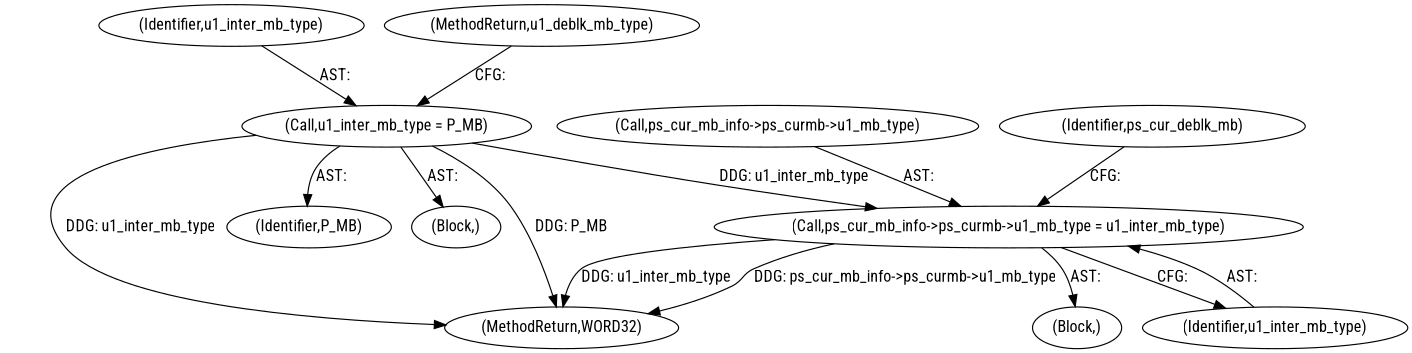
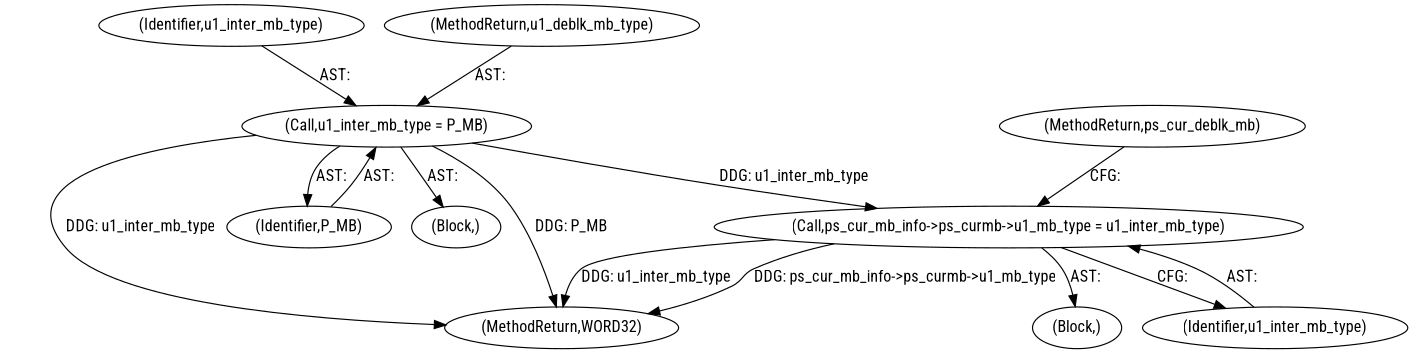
edge "(MethodReturn,u1_deblk_mb_type)" -> "(Call,u1_inter_mb_type = P_MB)": label "CFG: " -> "AST: "
node "(Call,ps_cur_mb_info->ps_curmb->u1_mb_type)": removed
node "(Identifier,ps_cur_deblk_mb)": label "(Identifier,ps_cur_deblk_mb)" -> "(MethodReturn,ps_cur_deblk_mb)"
edge "(Identifier,P_MB)" -> "(Call,u1_inter_mb_type = P_MB)": added, label "AST:"
